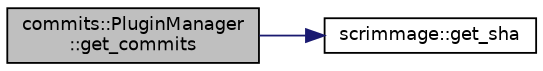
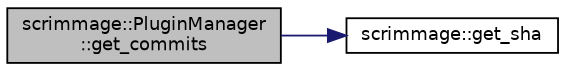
node "commits::PluginManager ::get_commits": label "commits::PluginManager ::get_commits" -> "scrimmage::PluginManager ::get_commits"
